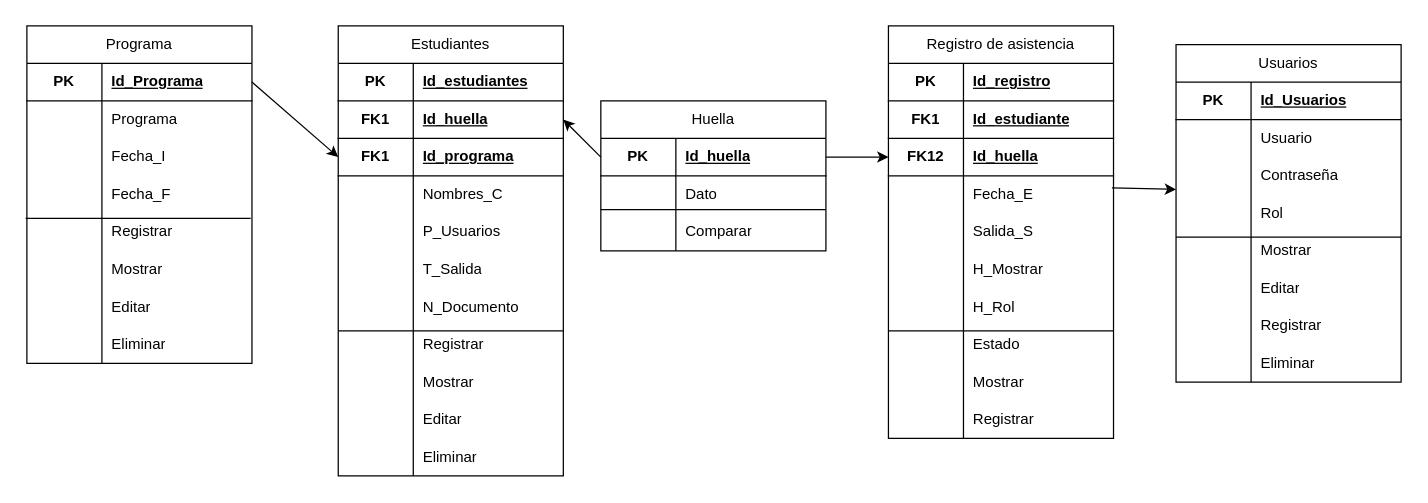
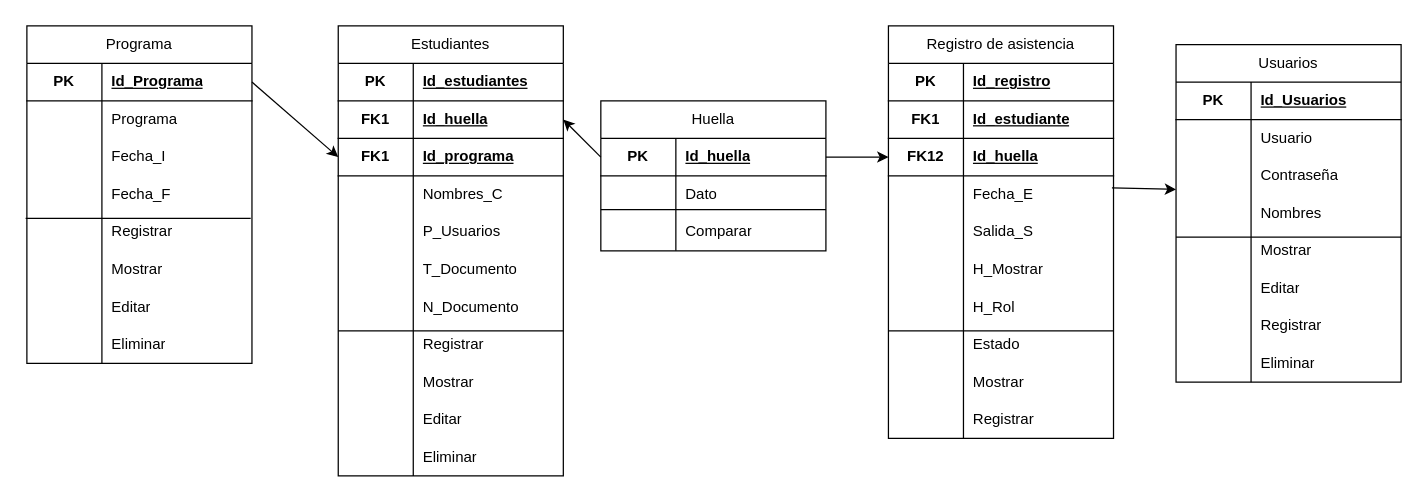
node "Rol": label "Rol" -> "Nombres"
node "T_Salida": label "T_Salida" -> "T_Documento"
